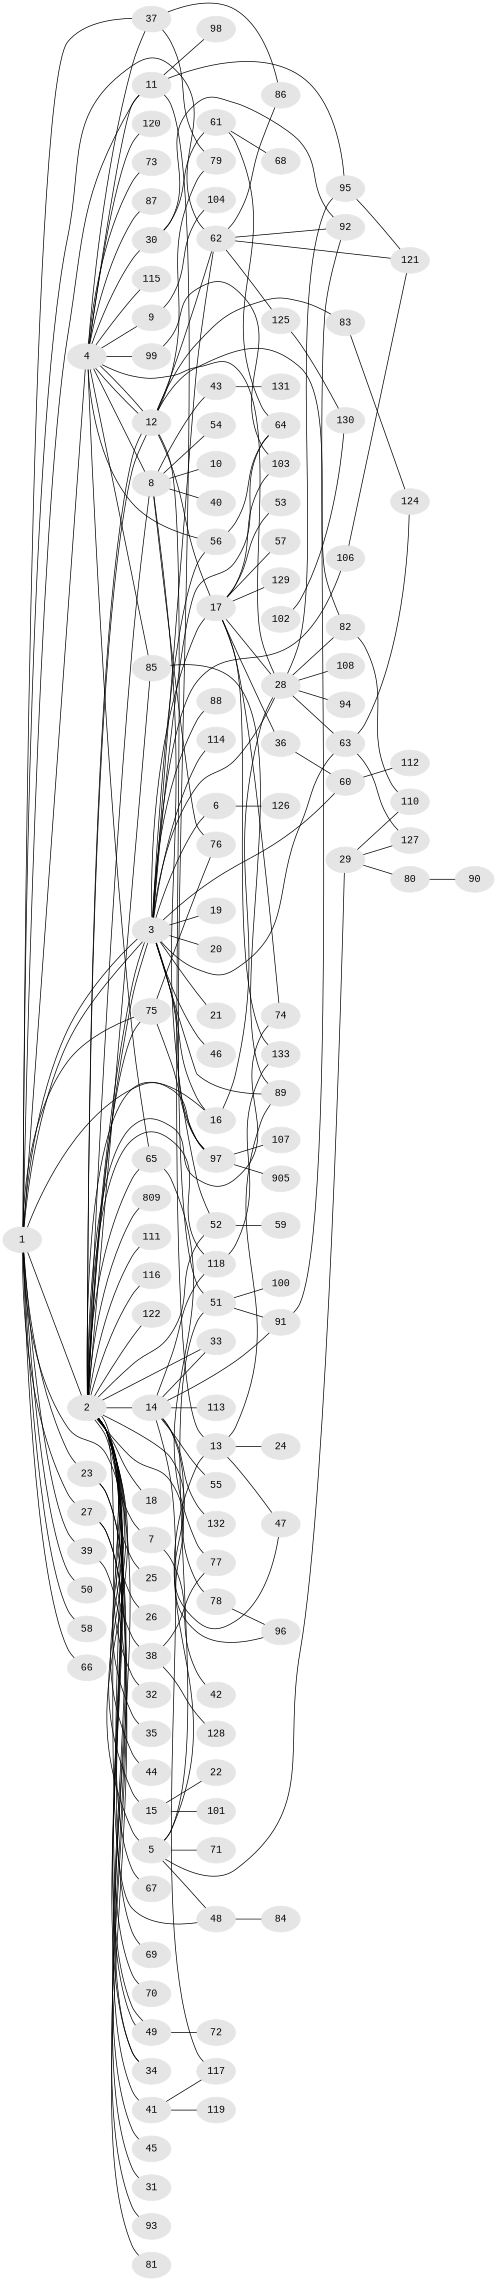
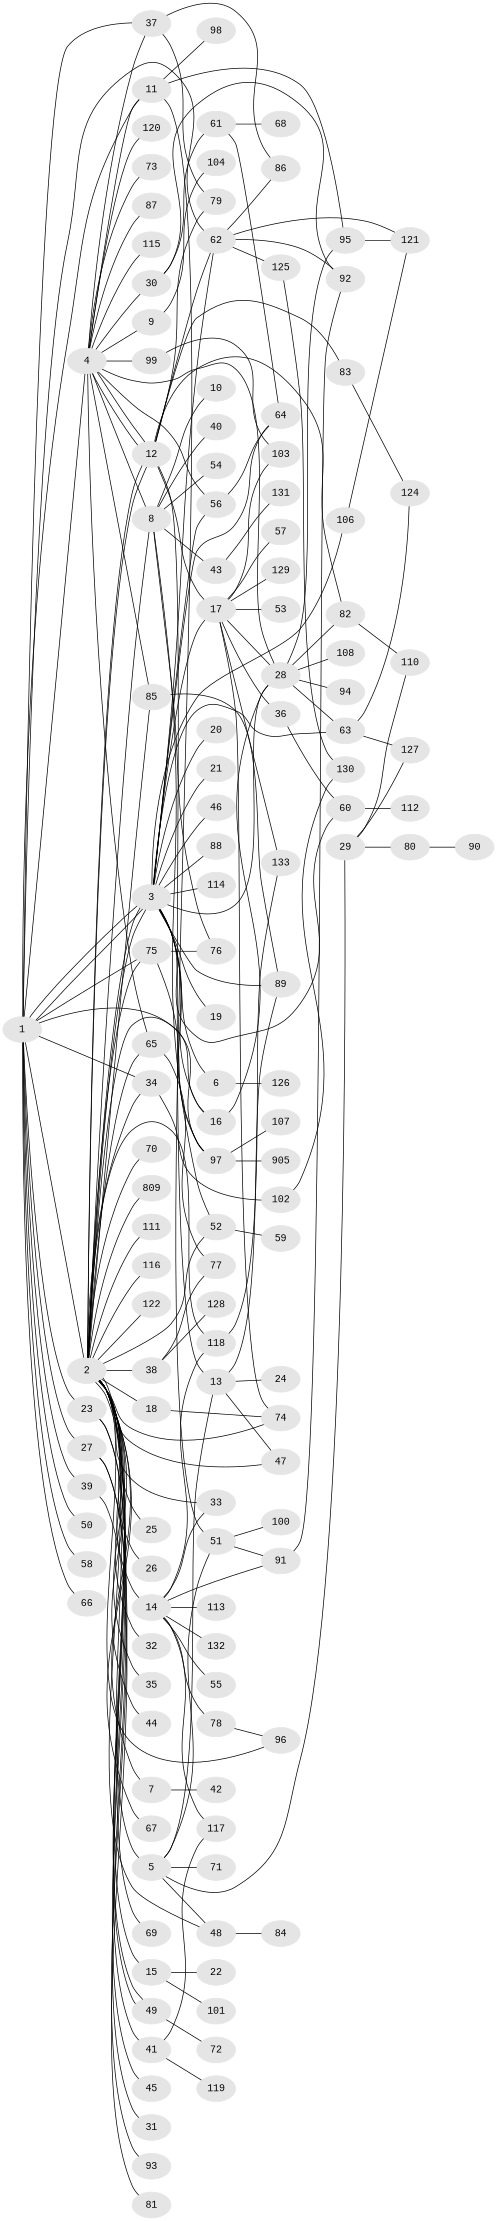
edge "34" -- "102": added
edge "18" -- "74": added
